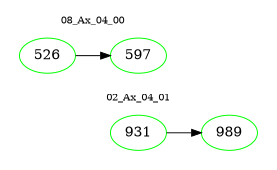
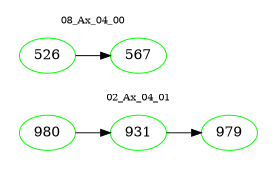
node "597": label "597" -> "567"
node "980": added
node "989": label "989" -> "979"
